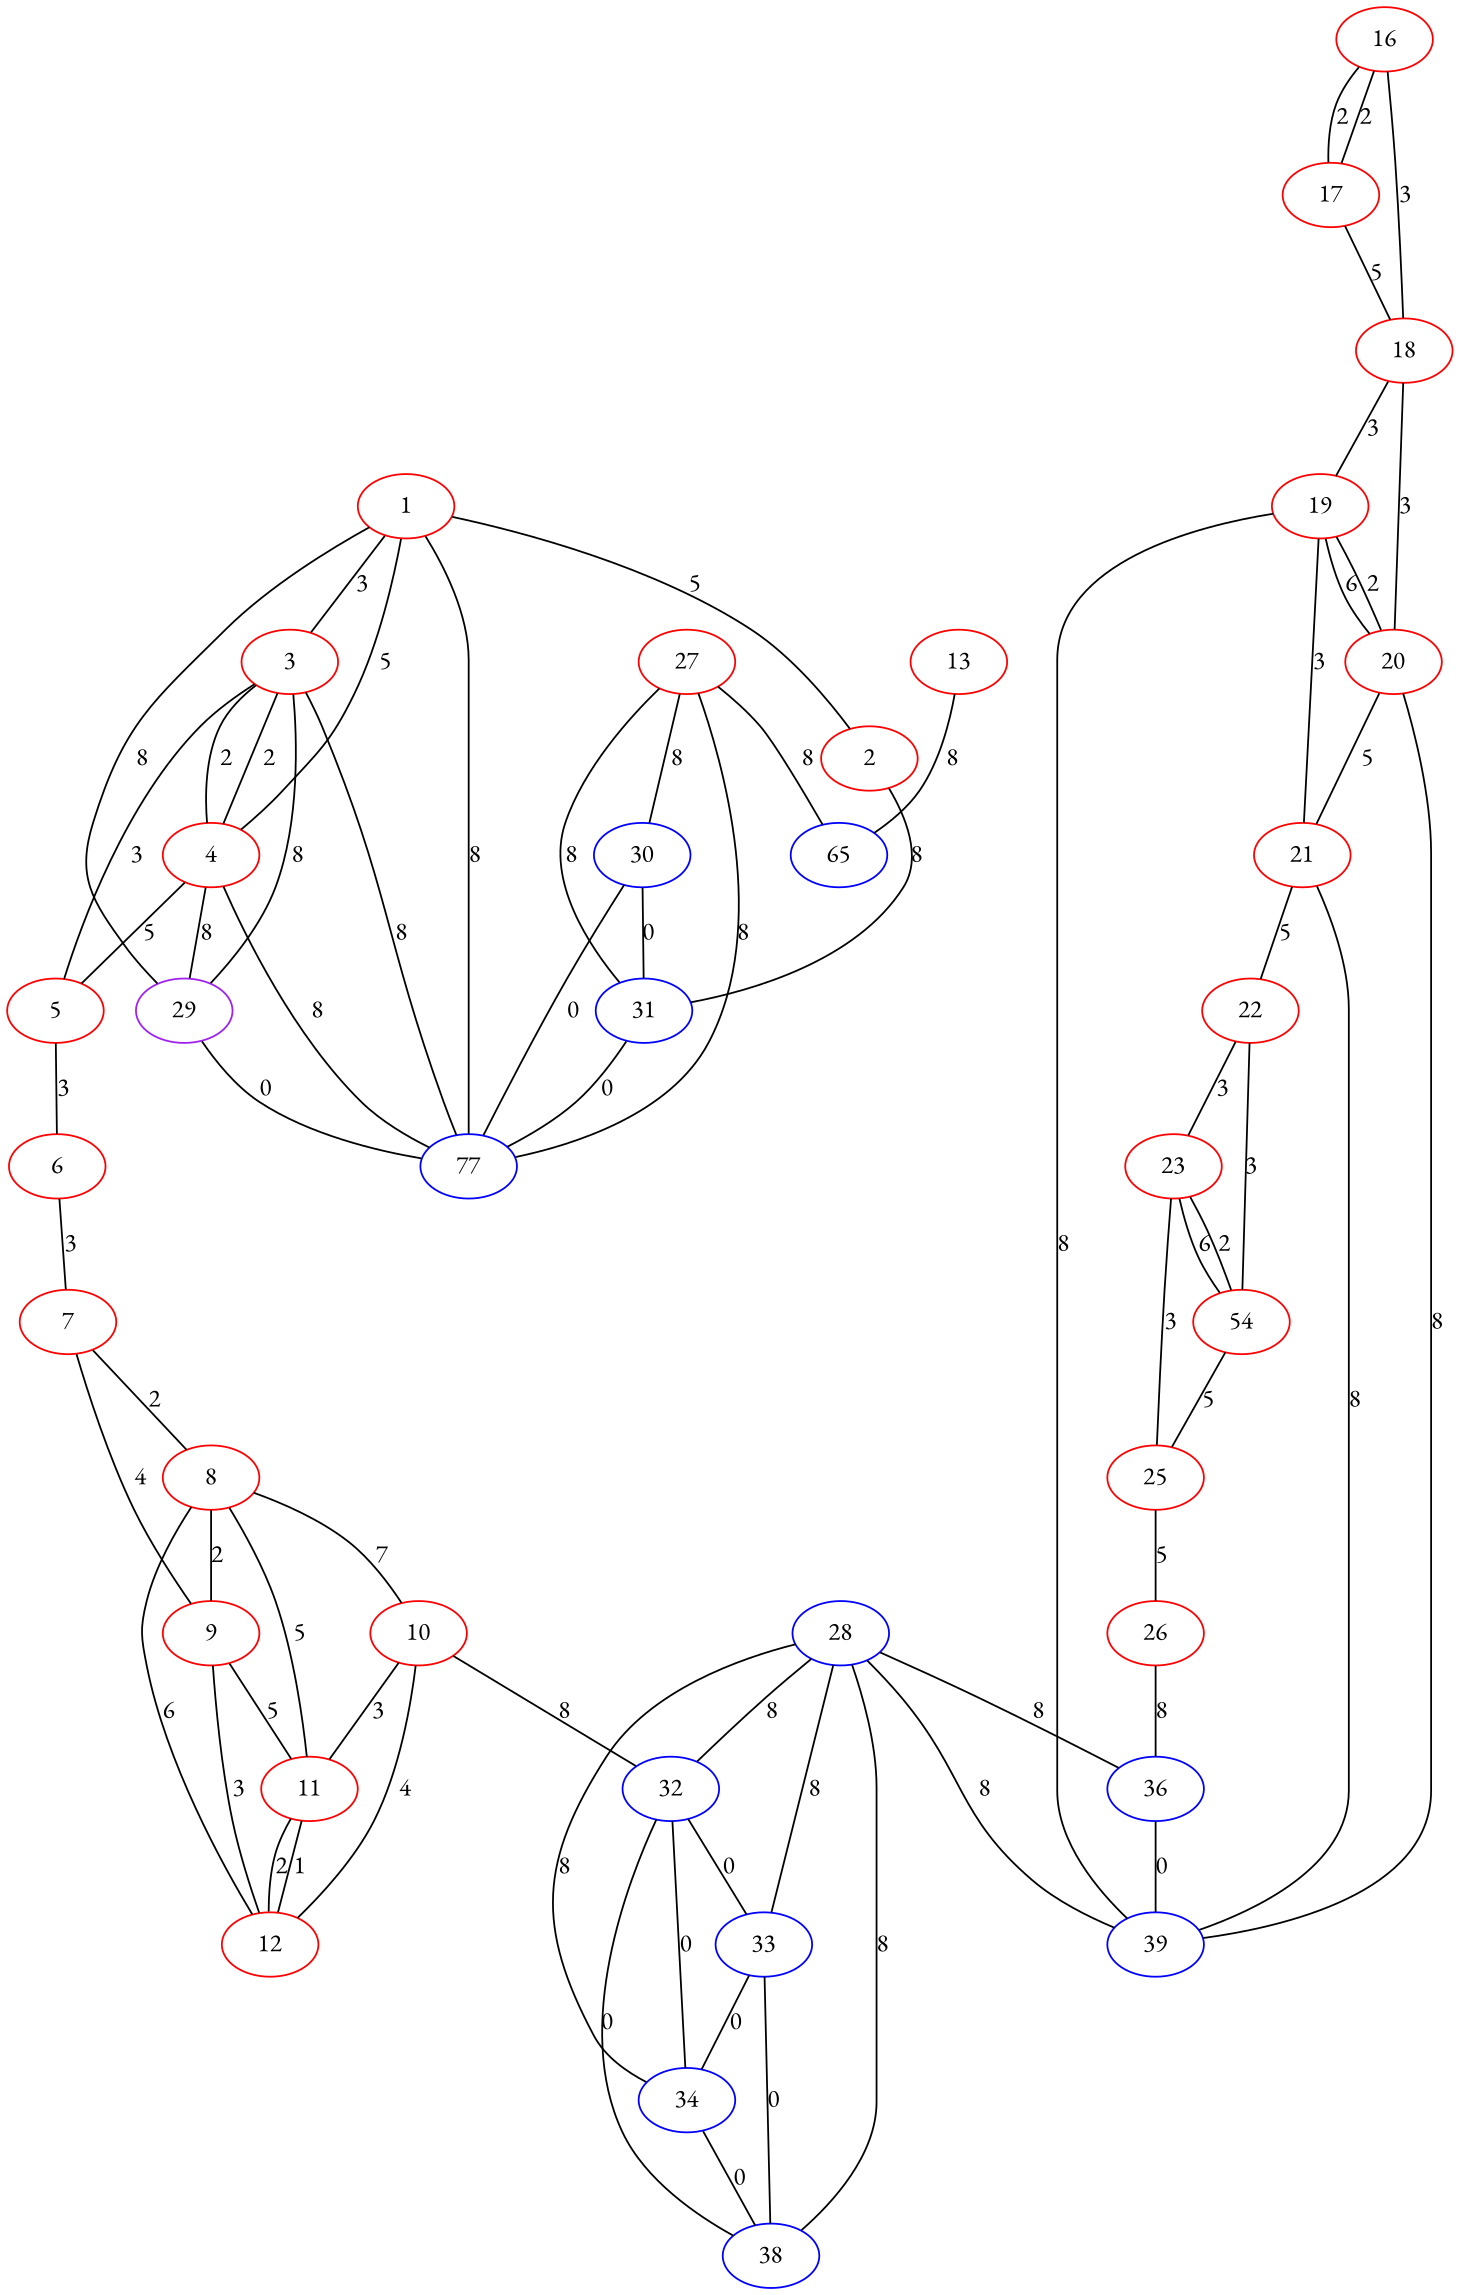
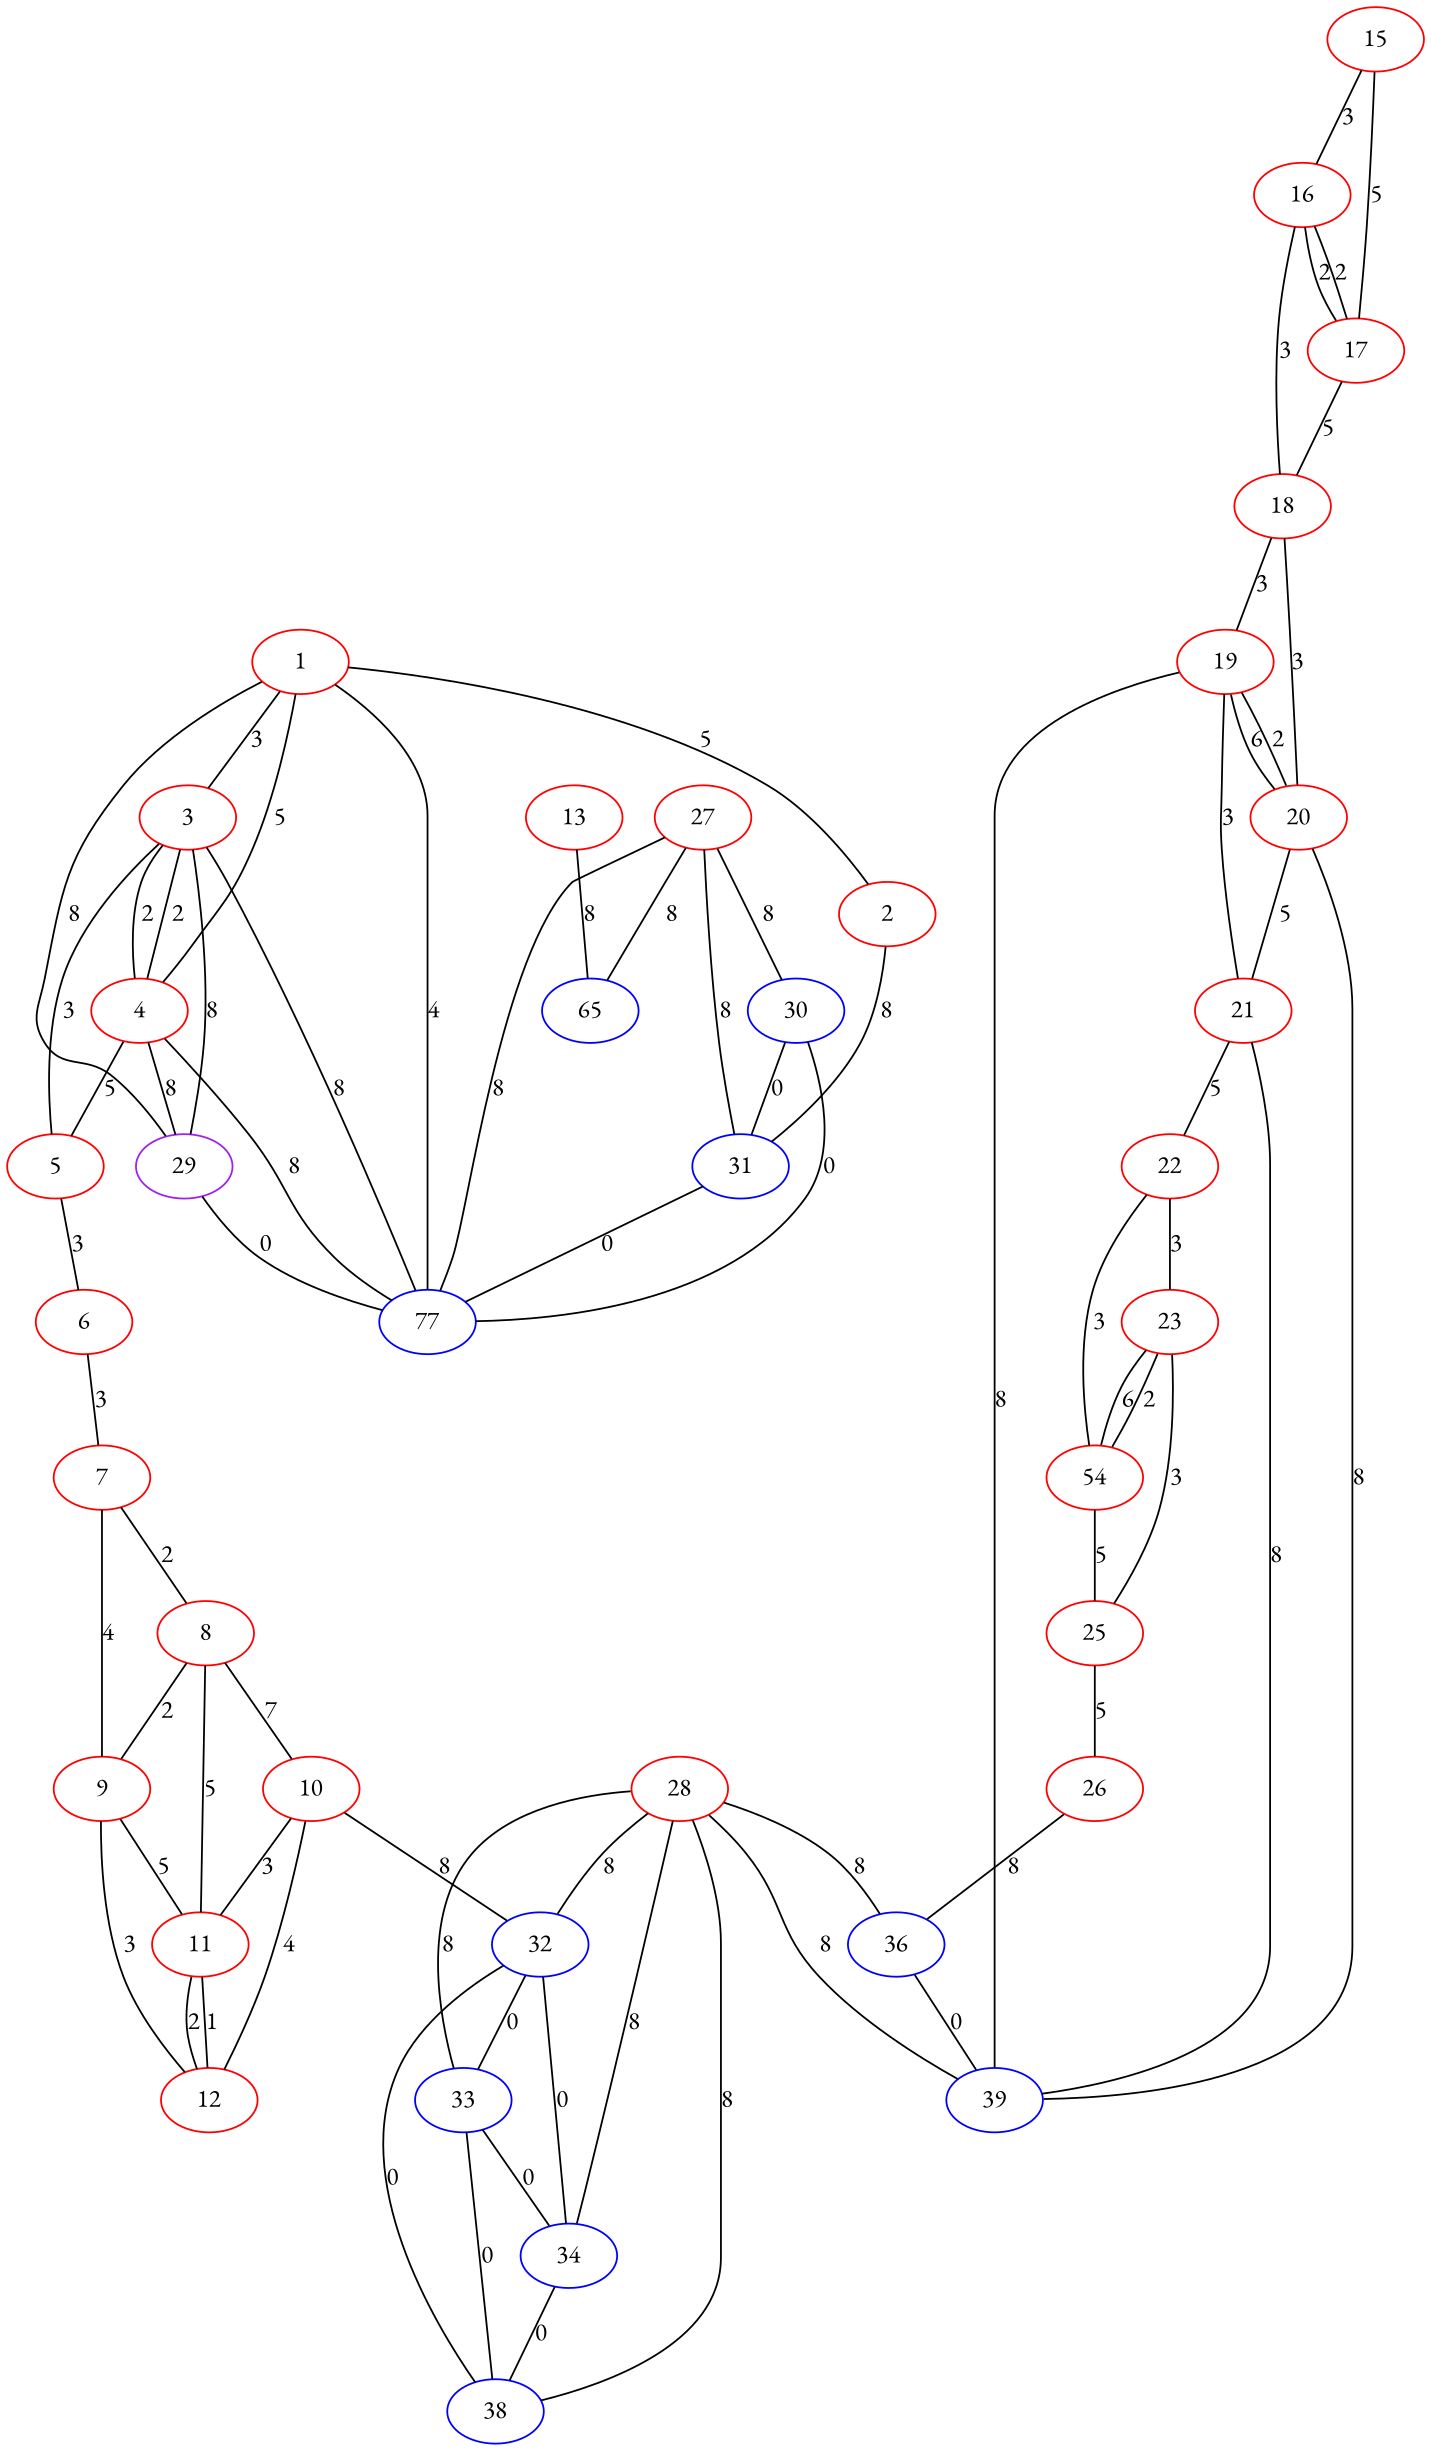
node "15": added
edge "1" -- "77": label "8" -> "4"
node "28": color blue -> red
edge "8" -- "12": removed, label "6"
